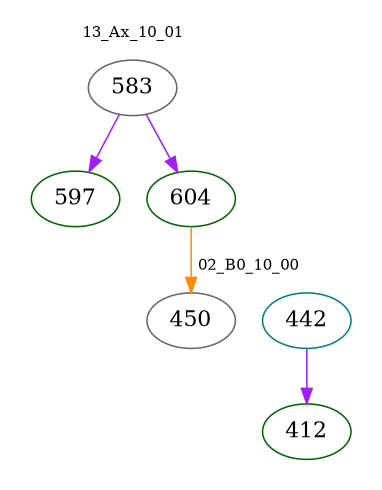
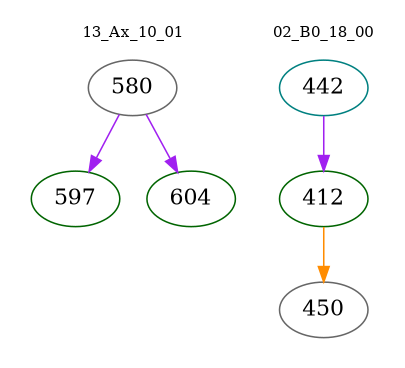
node "583": label "583" -> "580"
edge "604" -> "450": now "412" -> "450"
cluster "02_B0_10_00": label "02_B0_10_00" -> "02_B0_18_00"
